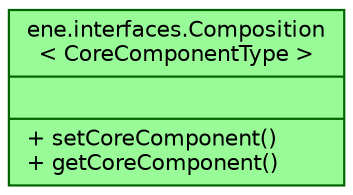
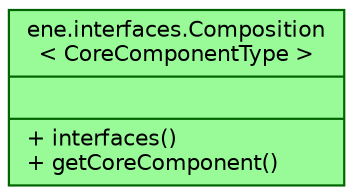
node "ene.interfaces.Composition": text "+ setCoreComponent()" -> "+ interfaces()"
